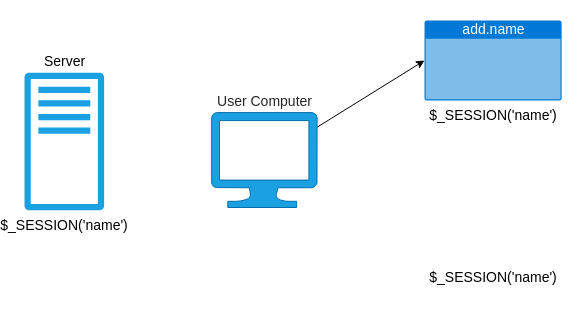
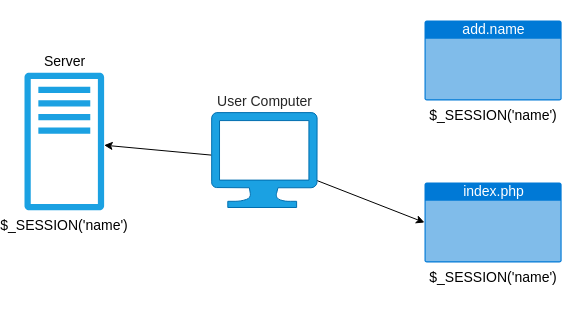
edge "User Computer" -> "add.name": now "User Computer" -> "Server"
edge "User Computer" -> "index.php": added
node "index.php": added
